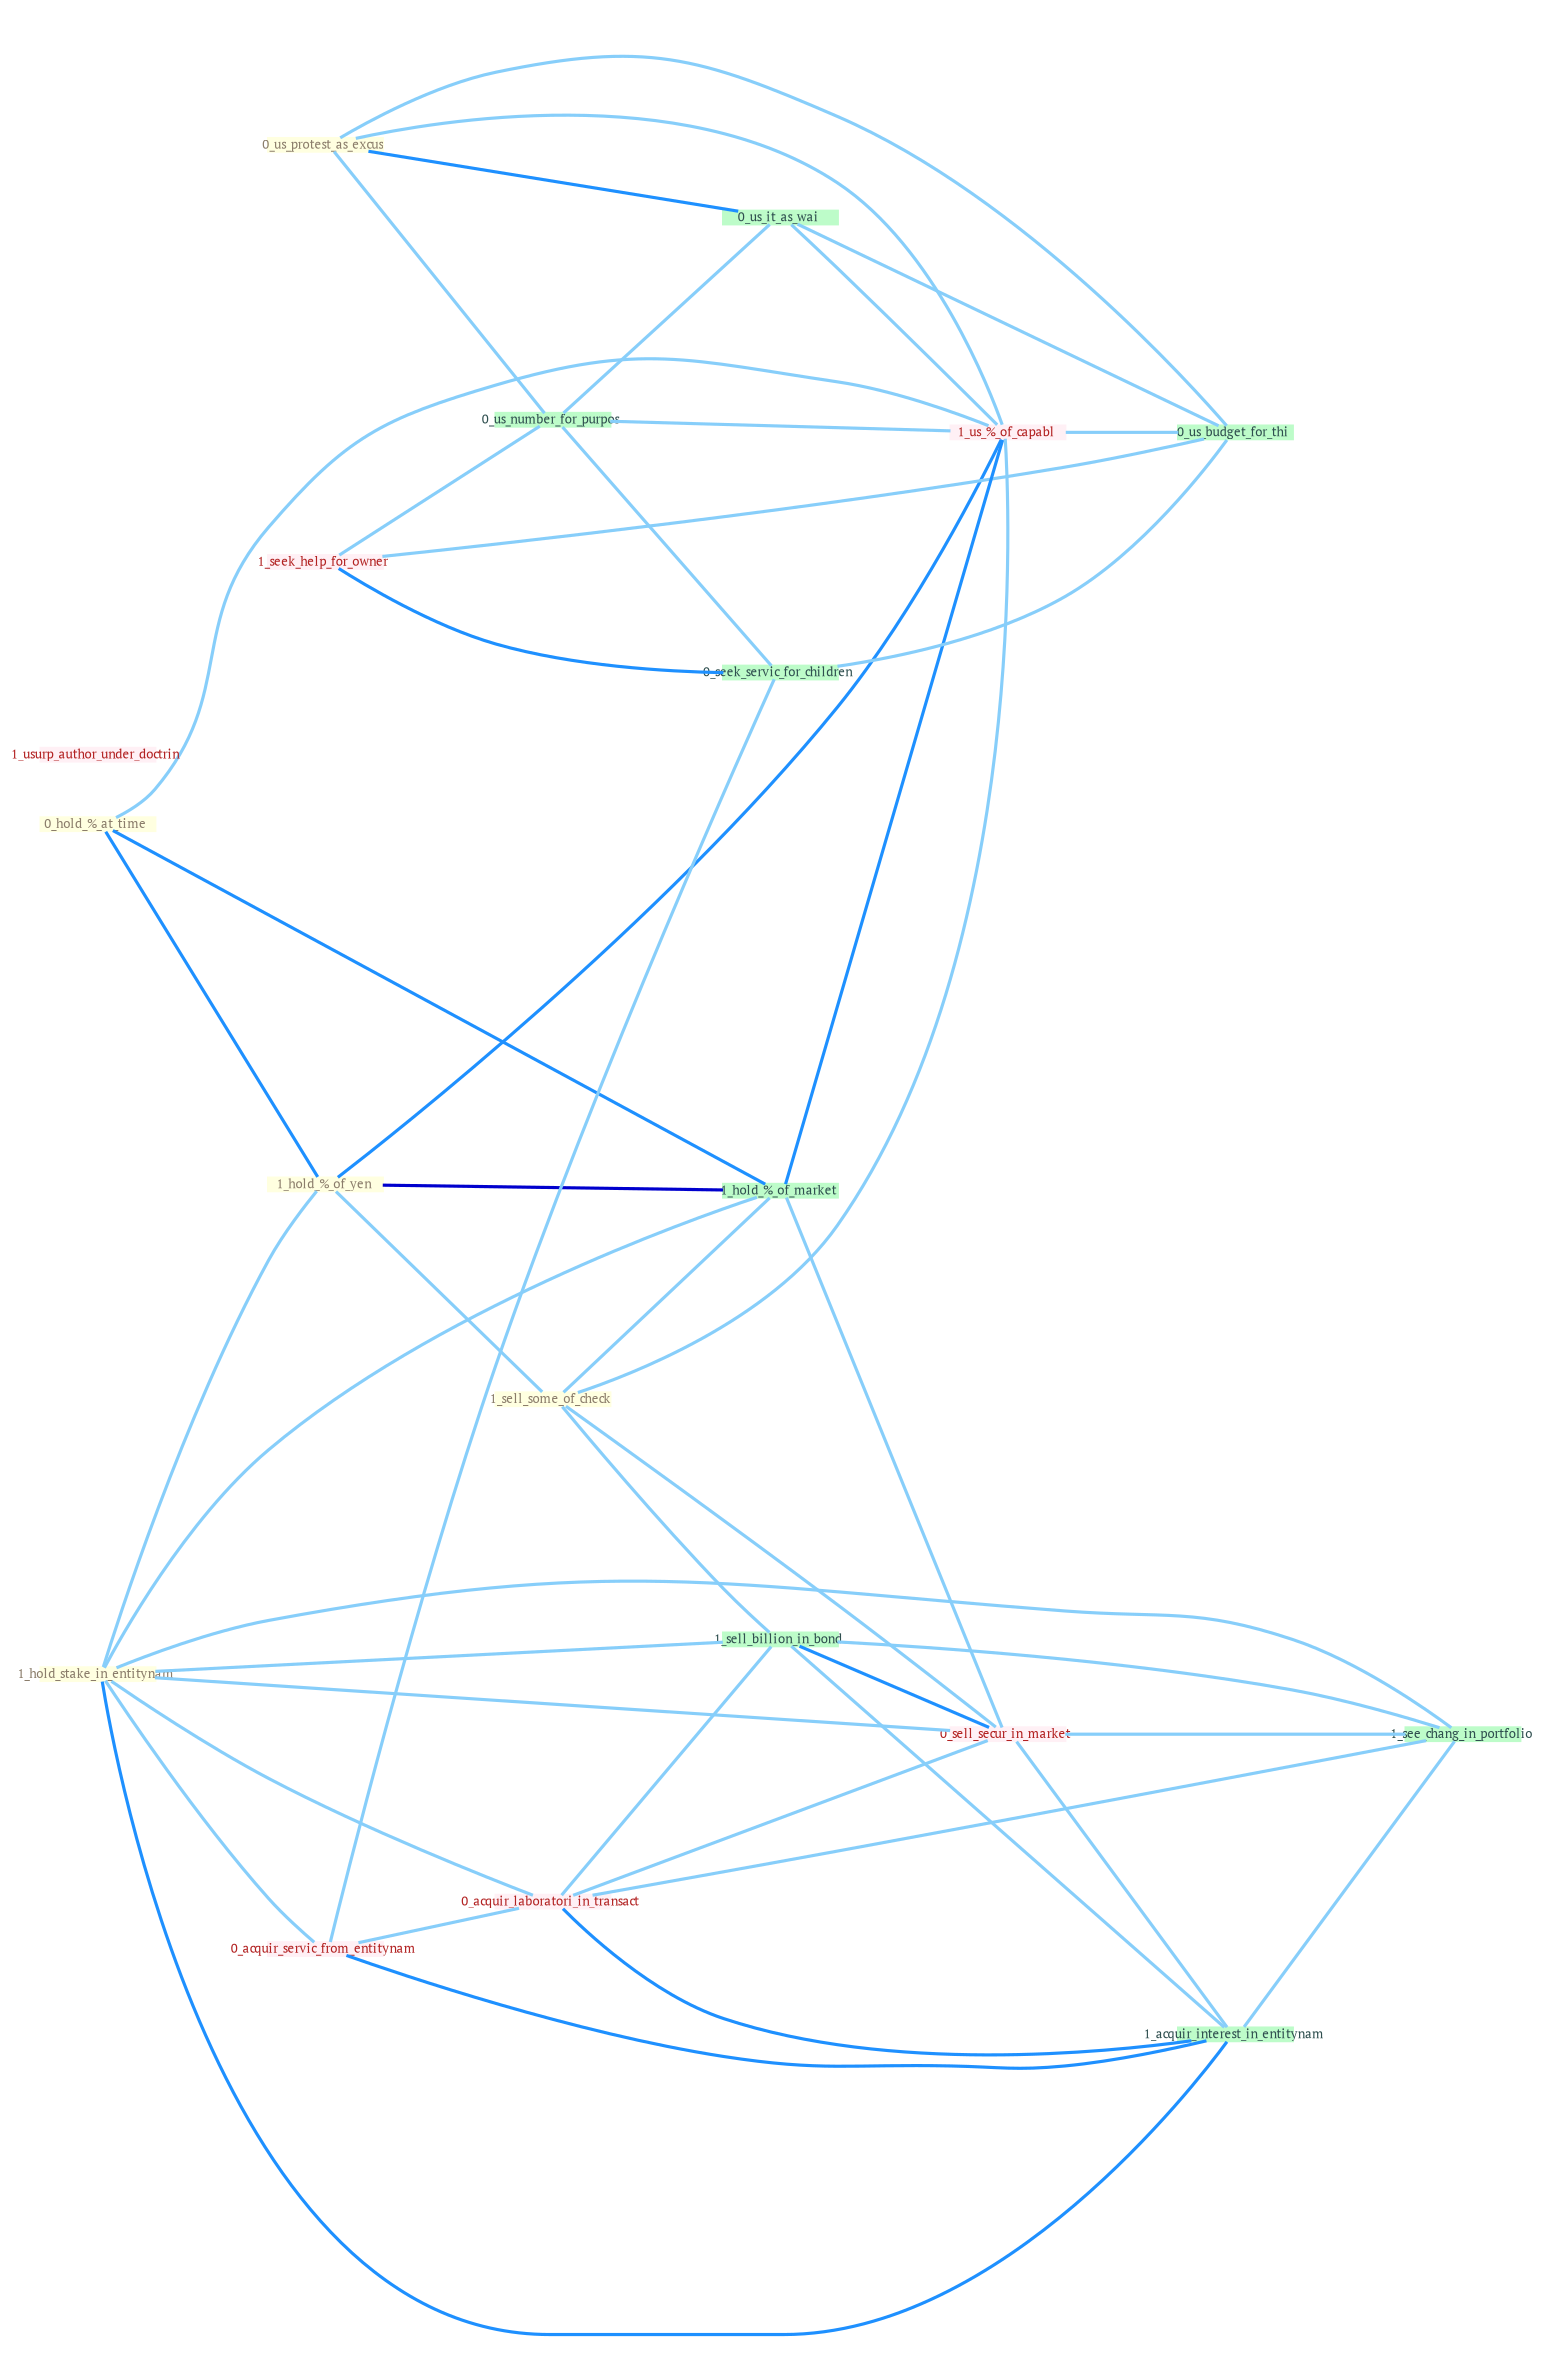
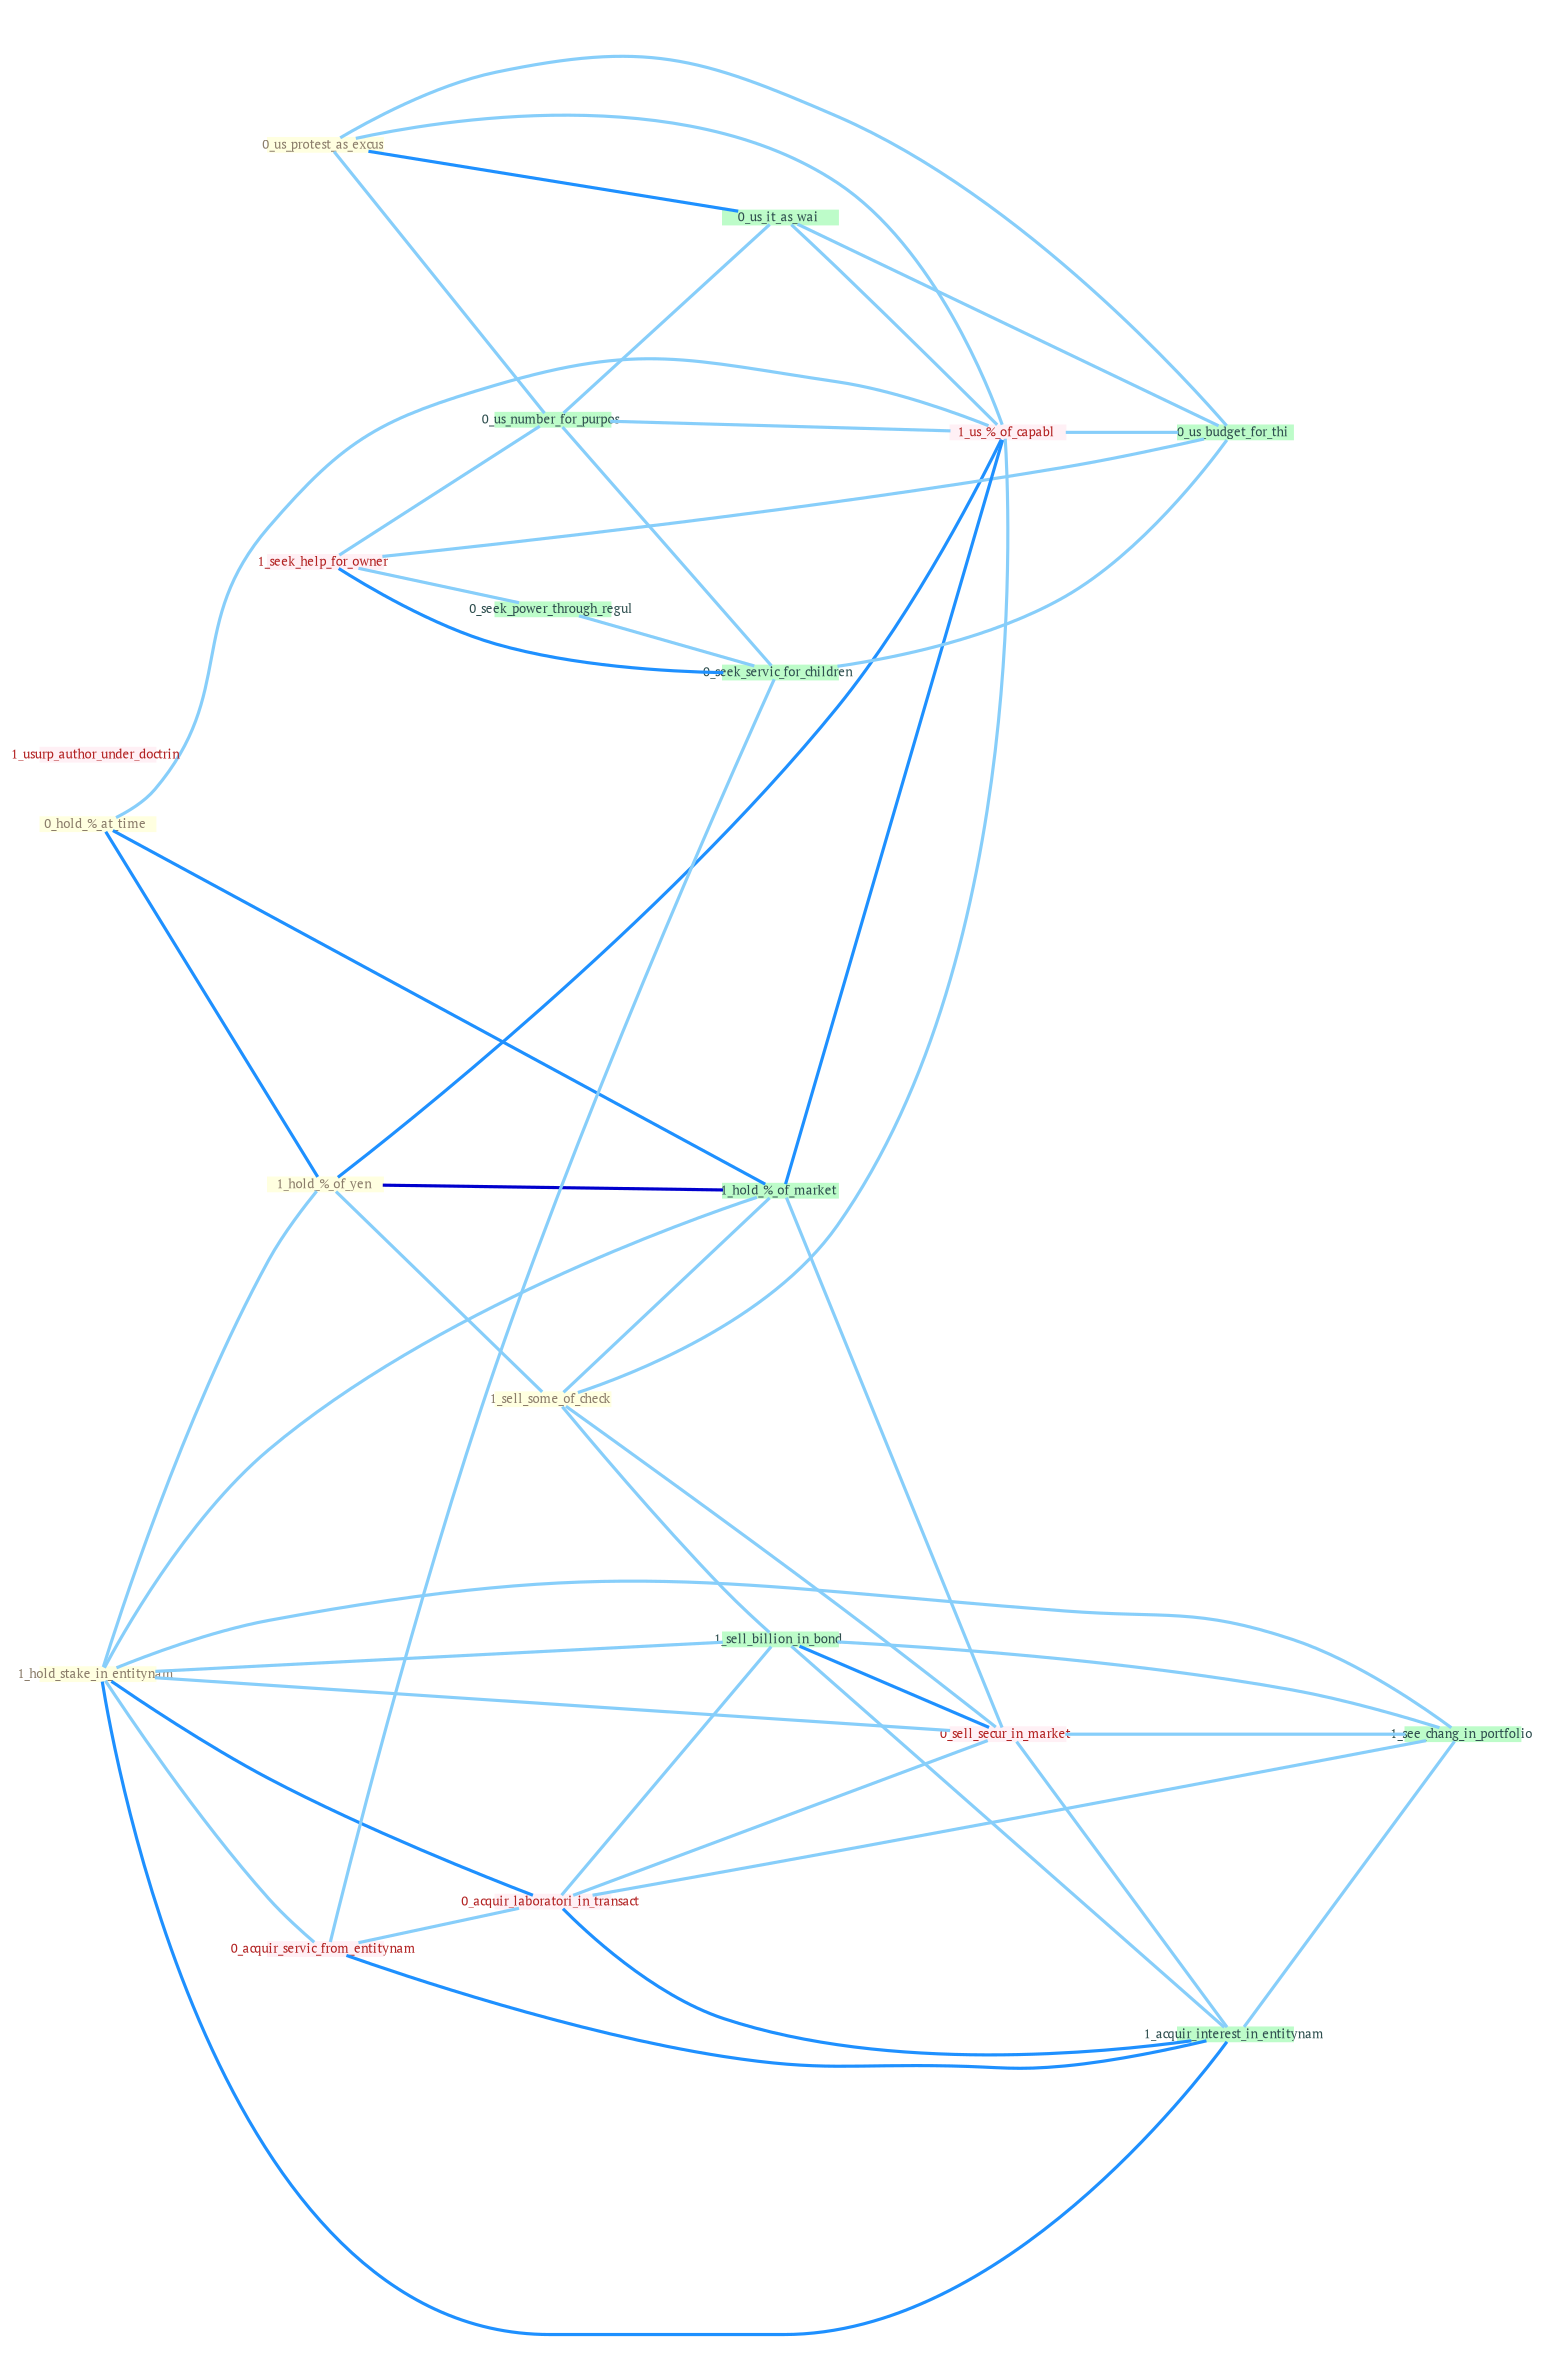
node "0_seek_power_through_regul": added
edge "1_hold_stake_in_entitynam" -- "0_acquir_laboratori_in_transact": color #87cefa -> #1e90ff
